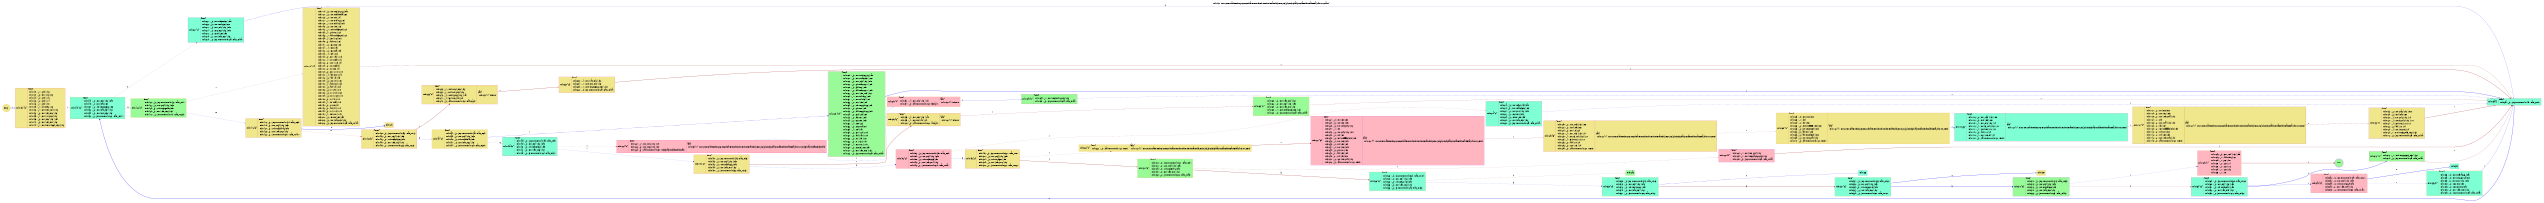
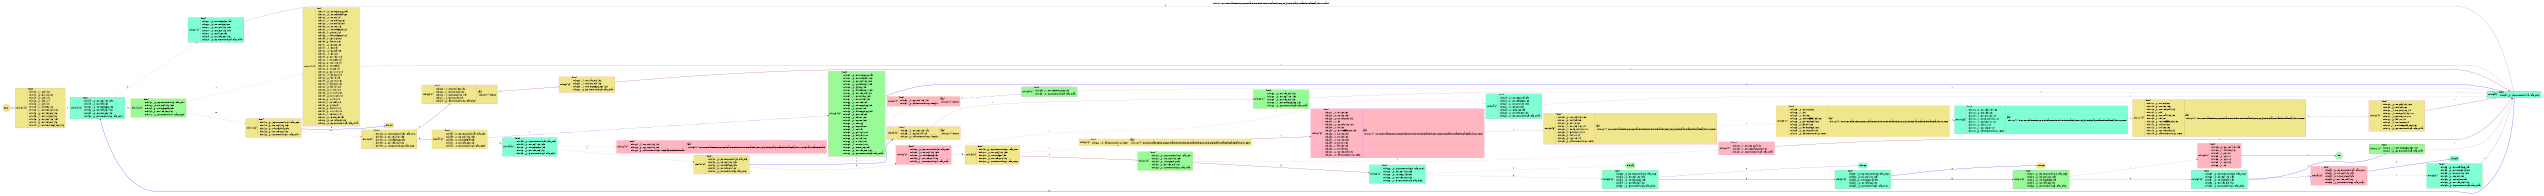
node "Users": label "Users" -> "Exit"
edge "0x4014d0 [22]" -> "0x4015f8 [13]": color brown -> blue
